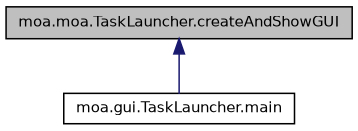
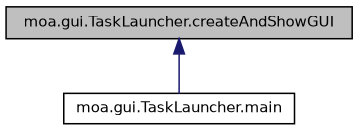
node "moa.moa.TaskLauncher.createAndShowGUI": label "moa.moa.TaskLauncher.createAndShowGUI" -> "moa.gui.TaskLauncher.createAndShowGUI"
